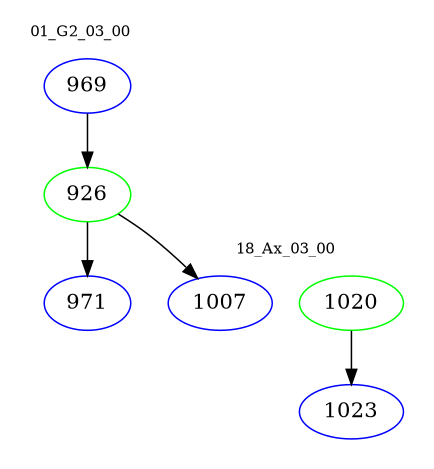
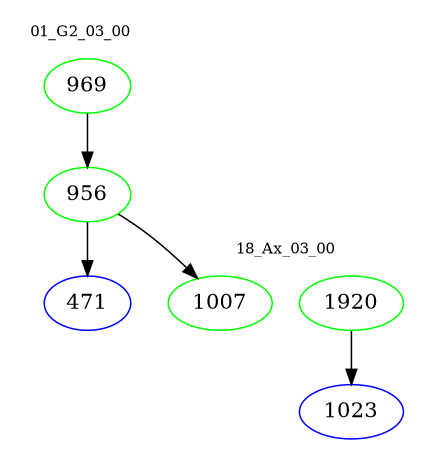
node "969": color blue -> green
node "926": label "926" -> "956"
node "971": label "971" -> "471"
node "1007": color blue -> green
node "1020": label "1020" -> "1920"
